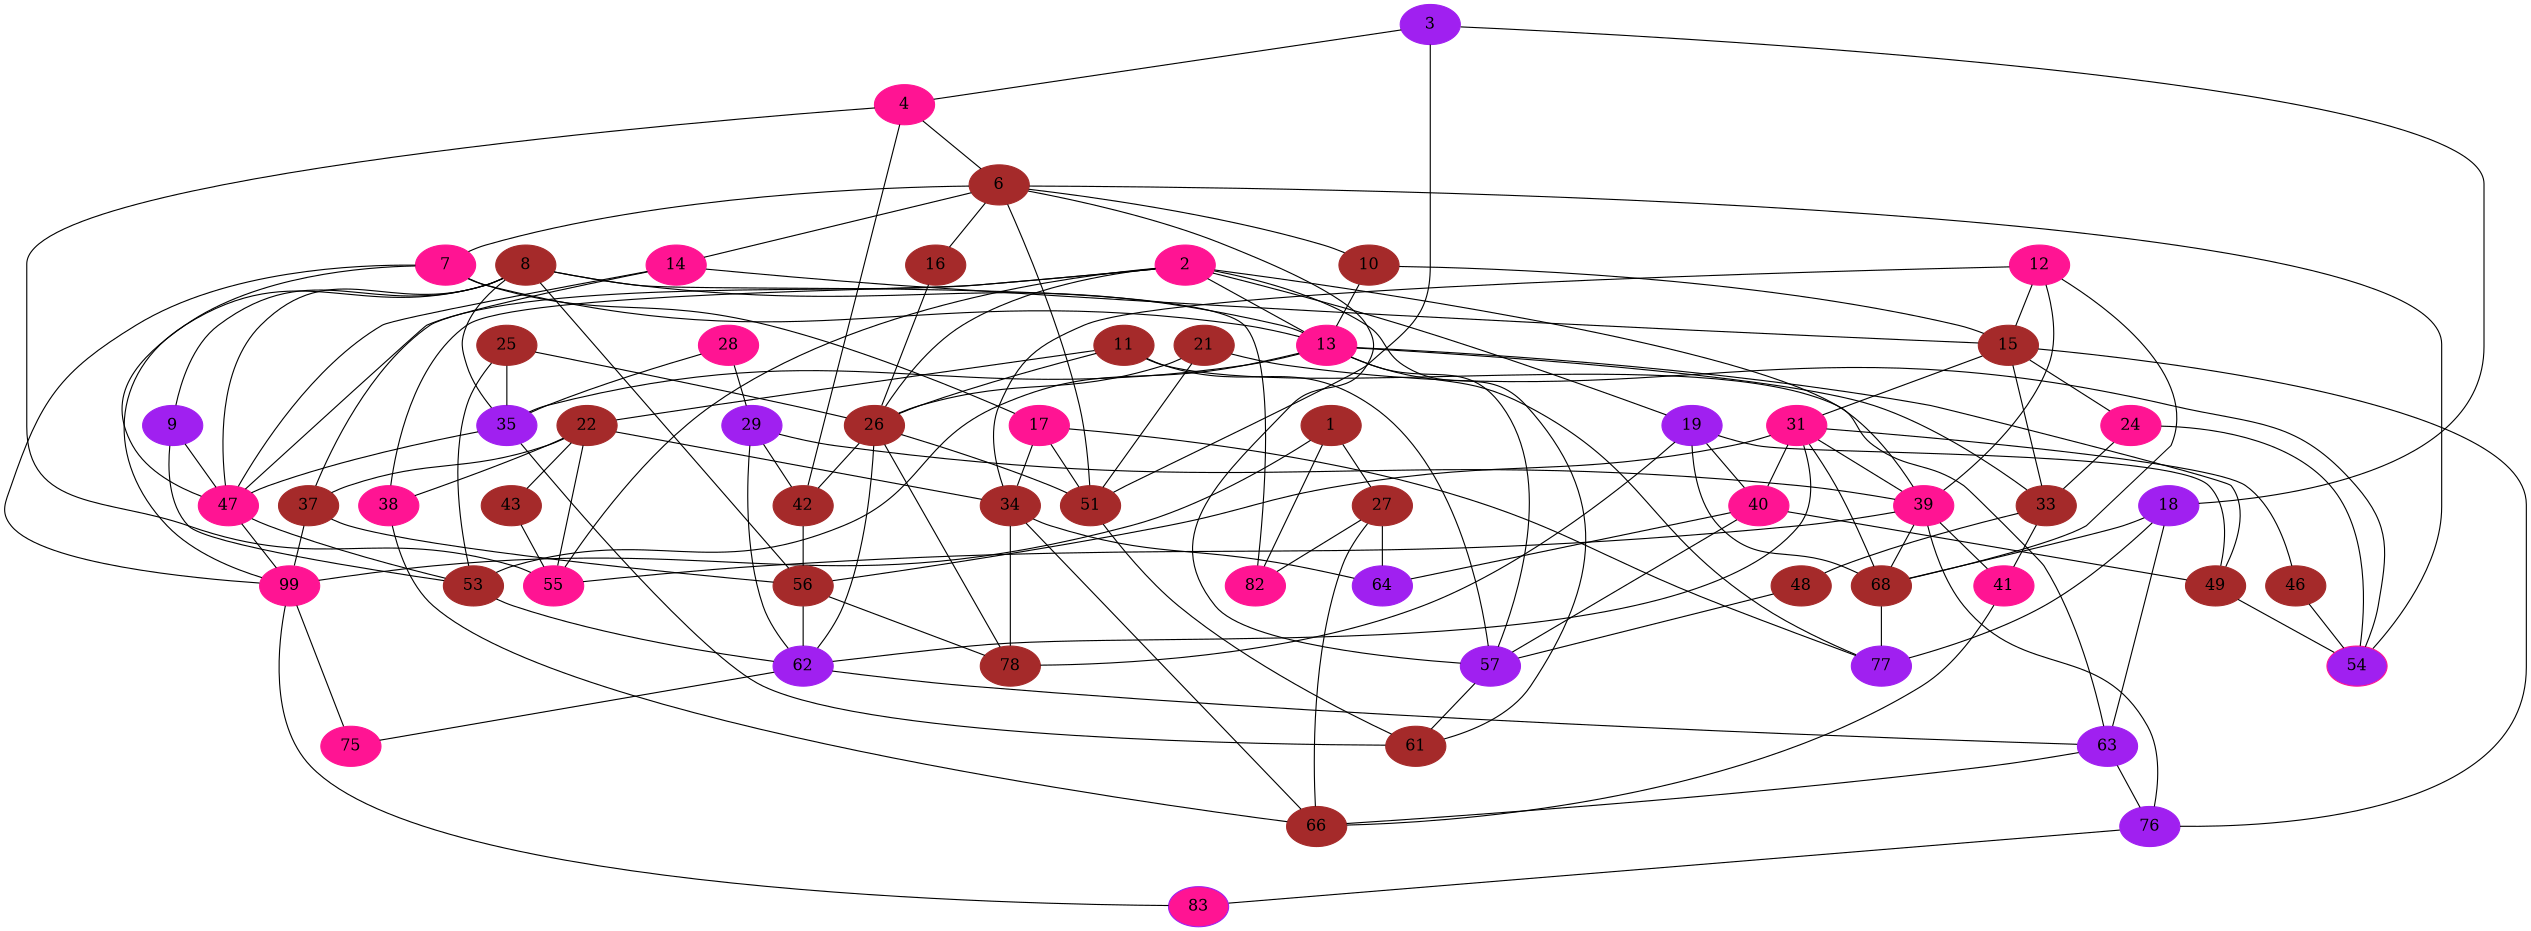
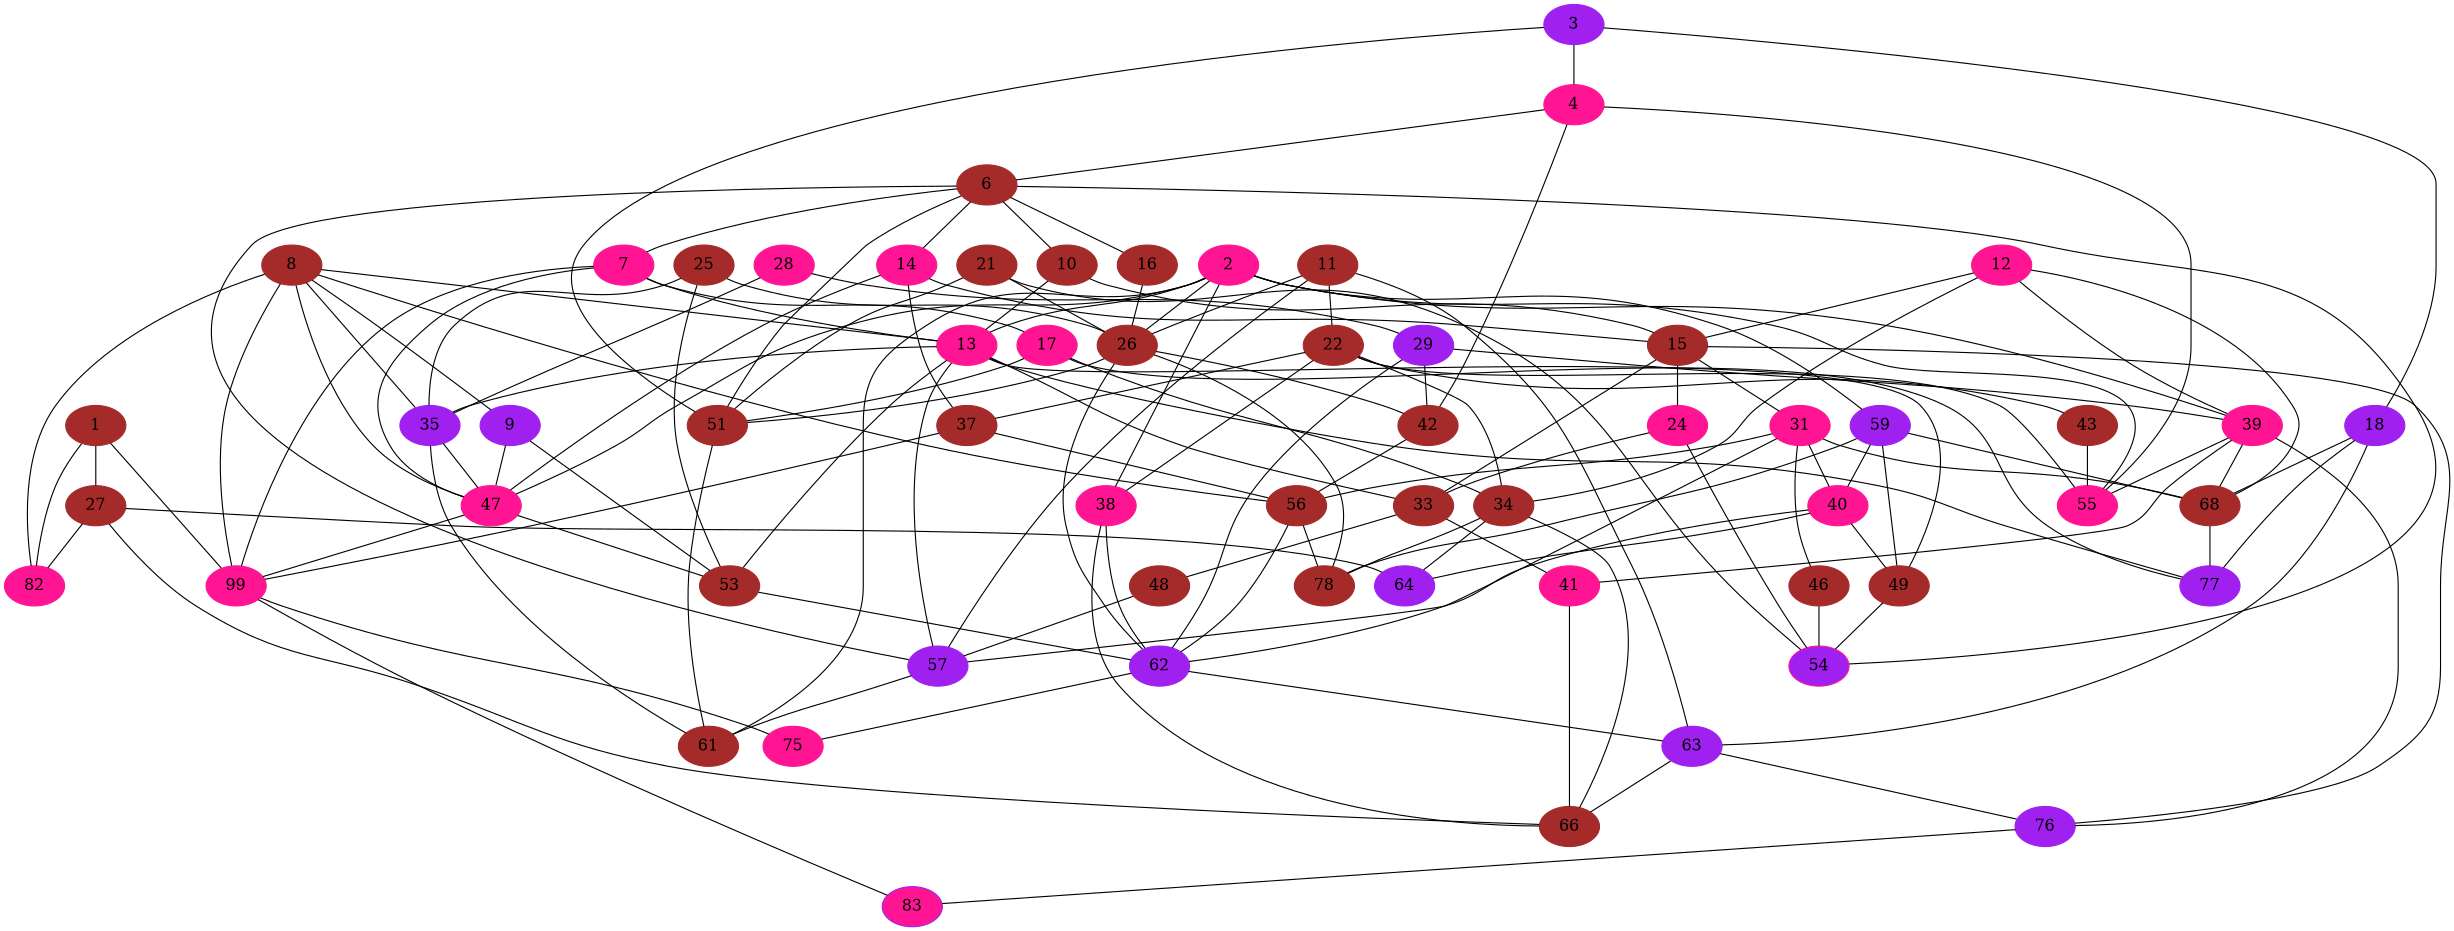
node "19": label "19" -> "59"
edge "31" -- "39": removed
edge "38" -- "62": added
